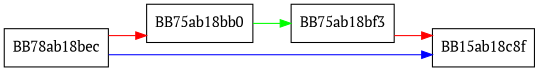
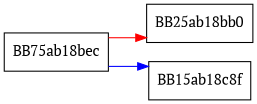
node "BB75ab18bb0": label "BB75ab18bb0" -> "BB25ab18bb0"
node "BB75ab18bf3": removed
node "BB78ab18bec": label "BB78ab18bec" -> "BB75ab18bec"
